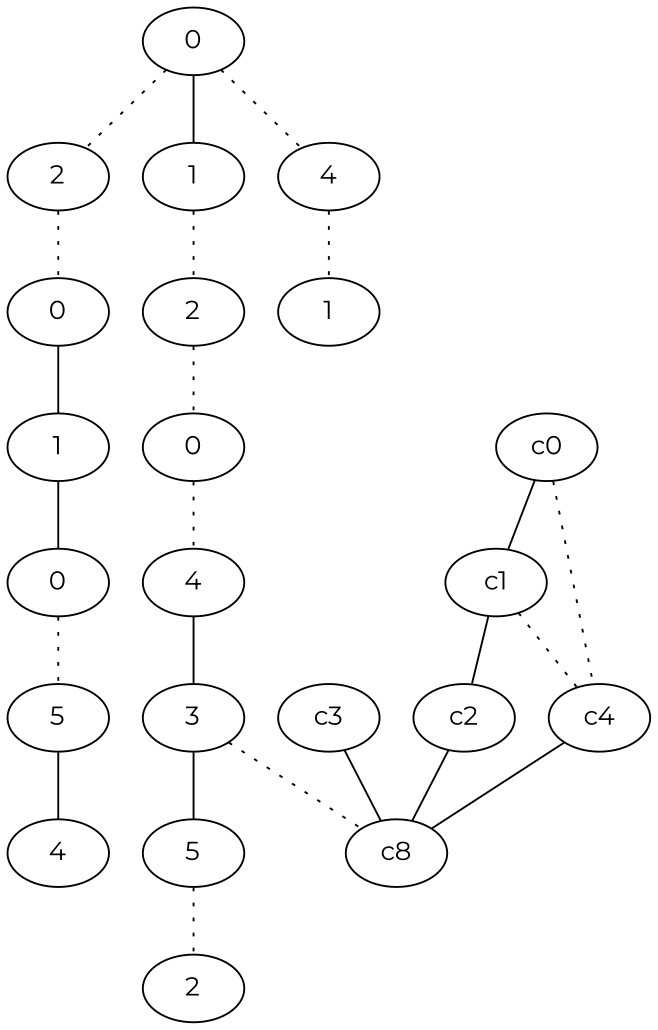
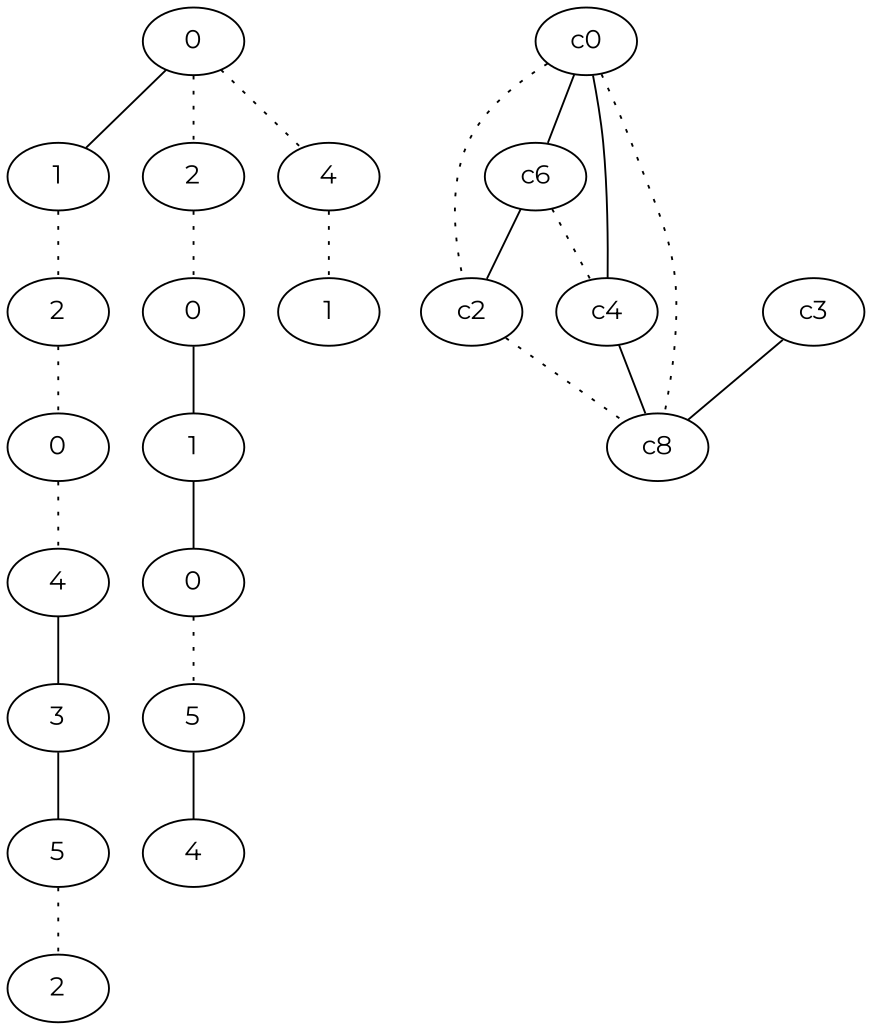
edge "c0" -- "c2": added
edge "c0" -- "c4": style dotted -> solid
node "c1": label "c1" -> "c6"
edge "3" -- "c8": now "c0" -- "c8"
edge "c2" -- "c8": style solid -> dotted
